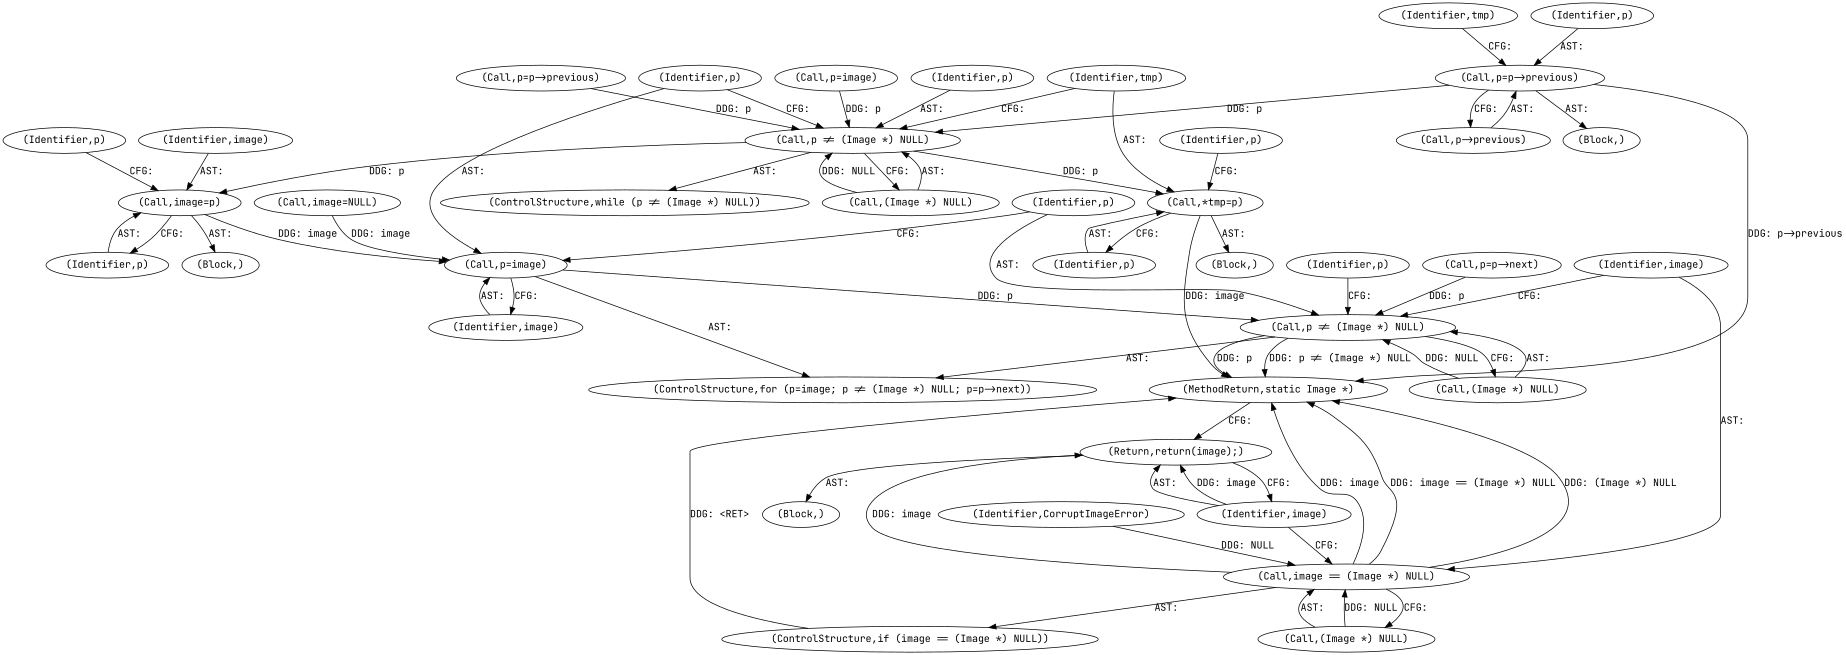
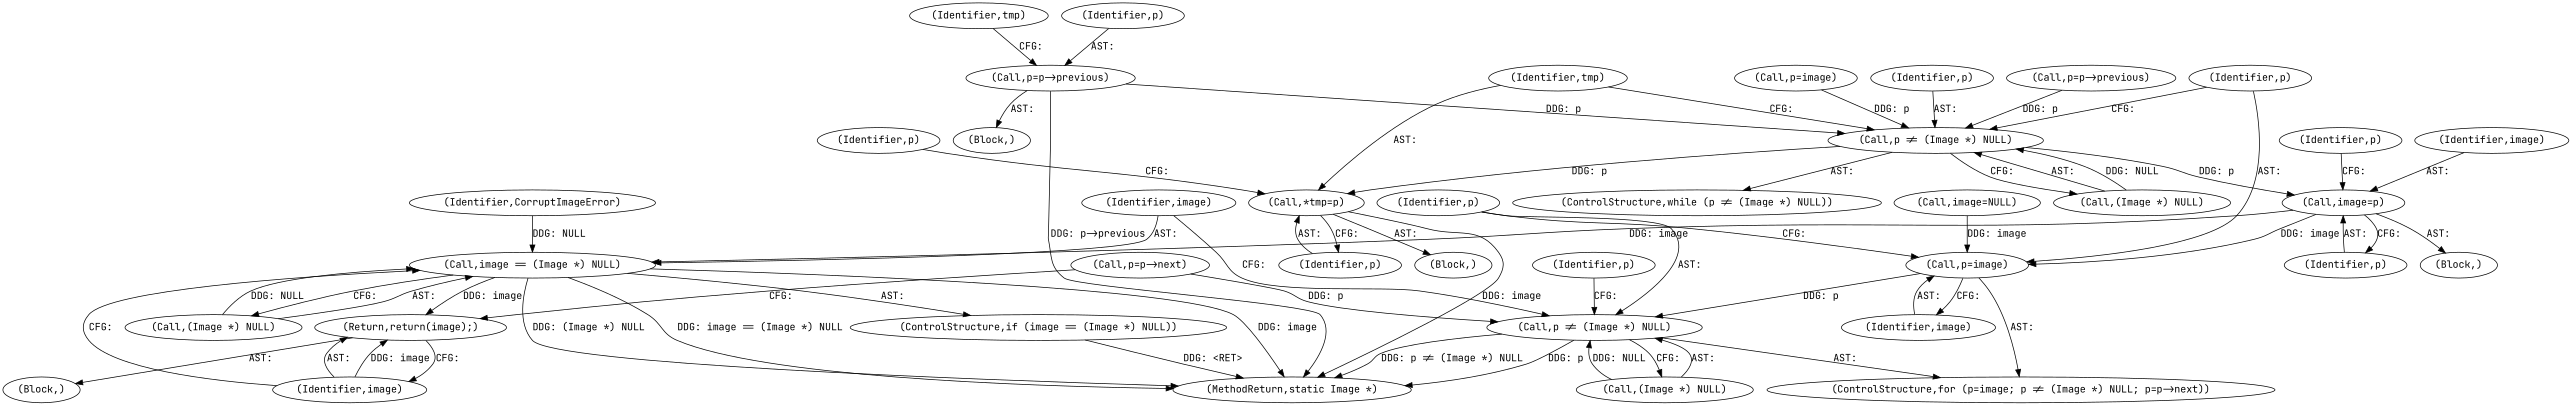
node "(Call,p->previous)": removed
edge "(Call,image=p)" -> "(Call,image == (Image *) NULL)": added, label "DDG: image"
edge "(MethodReturn,static Image *)" -> "(Return,return(image);)": now "(Call,p=p->next)" -> "(Return,return(image);)"
